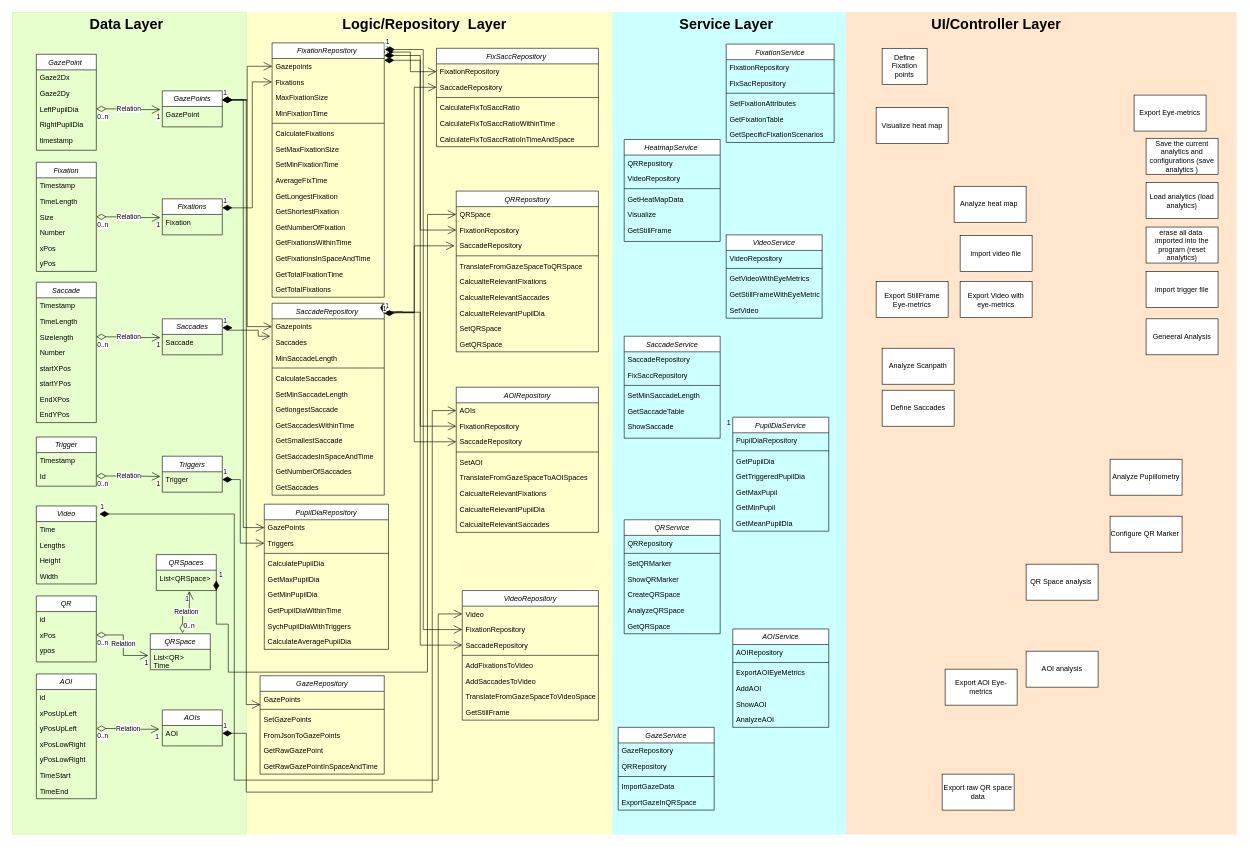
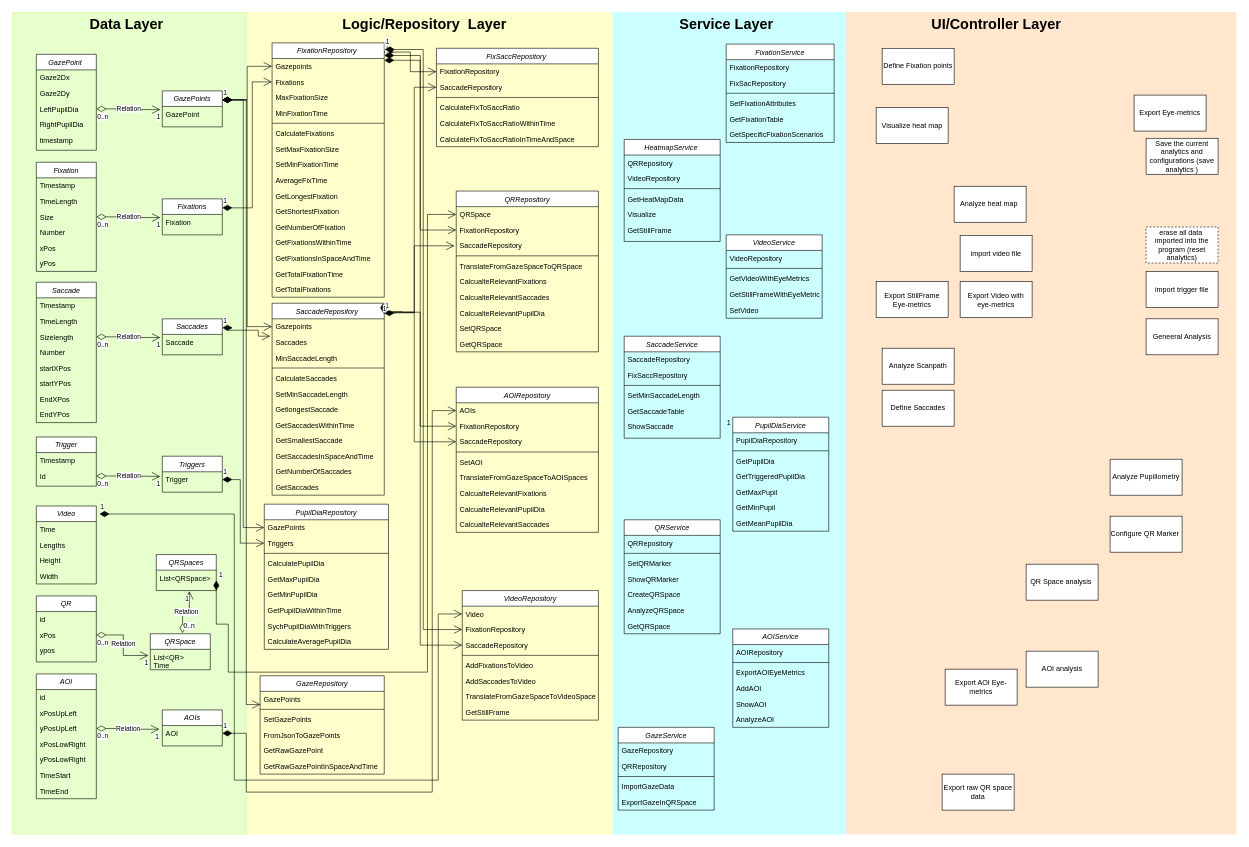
node "Define Fixation points": size 45x36 -> 72x36
node "Load analytics (load analytics)": removed
node "erase all data imported into the program (reset analytics)": style solid -> dashed
